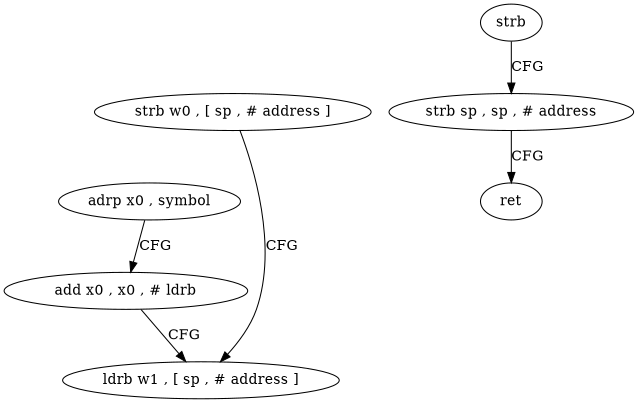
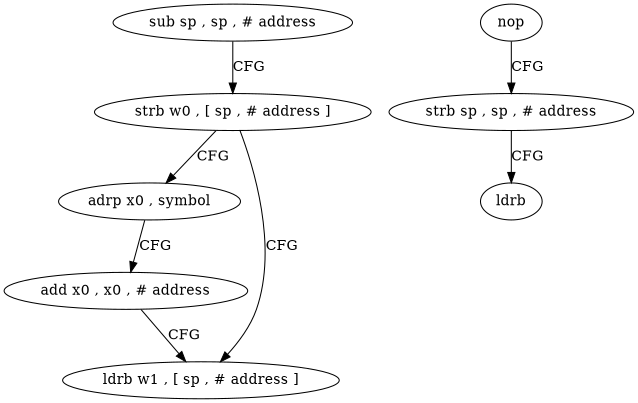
node "sub sp , sp , # address": added
node "strb": label "strb" -> "nop"
edge "strb w0 , [ sp , # address ]" -> "adrp x0 , symbol": added, label "CFG"
node "ret": label "ret" -> "ldrb"
node "add x0 , x0 , # ldrb": label "add x0 , x0 , # ldrb" -> "add x0 , x0 , # address"
